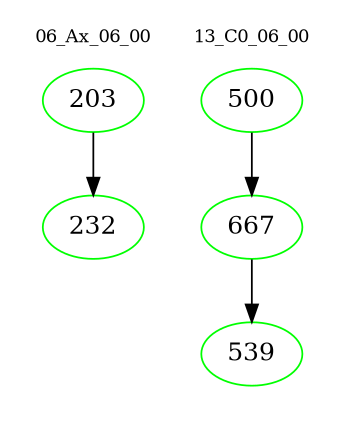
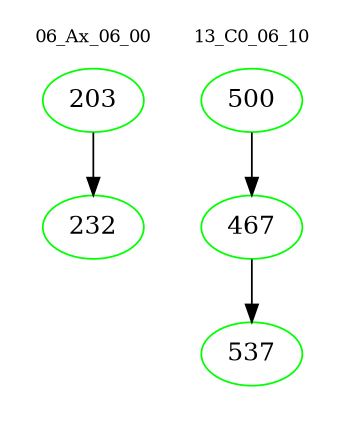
cluster "13_C0_06_00": label "13_C0_06_00" -> "13_C0_06_10"
node "667": label "667" -> "467"
node "539": label "539" -> "537"
